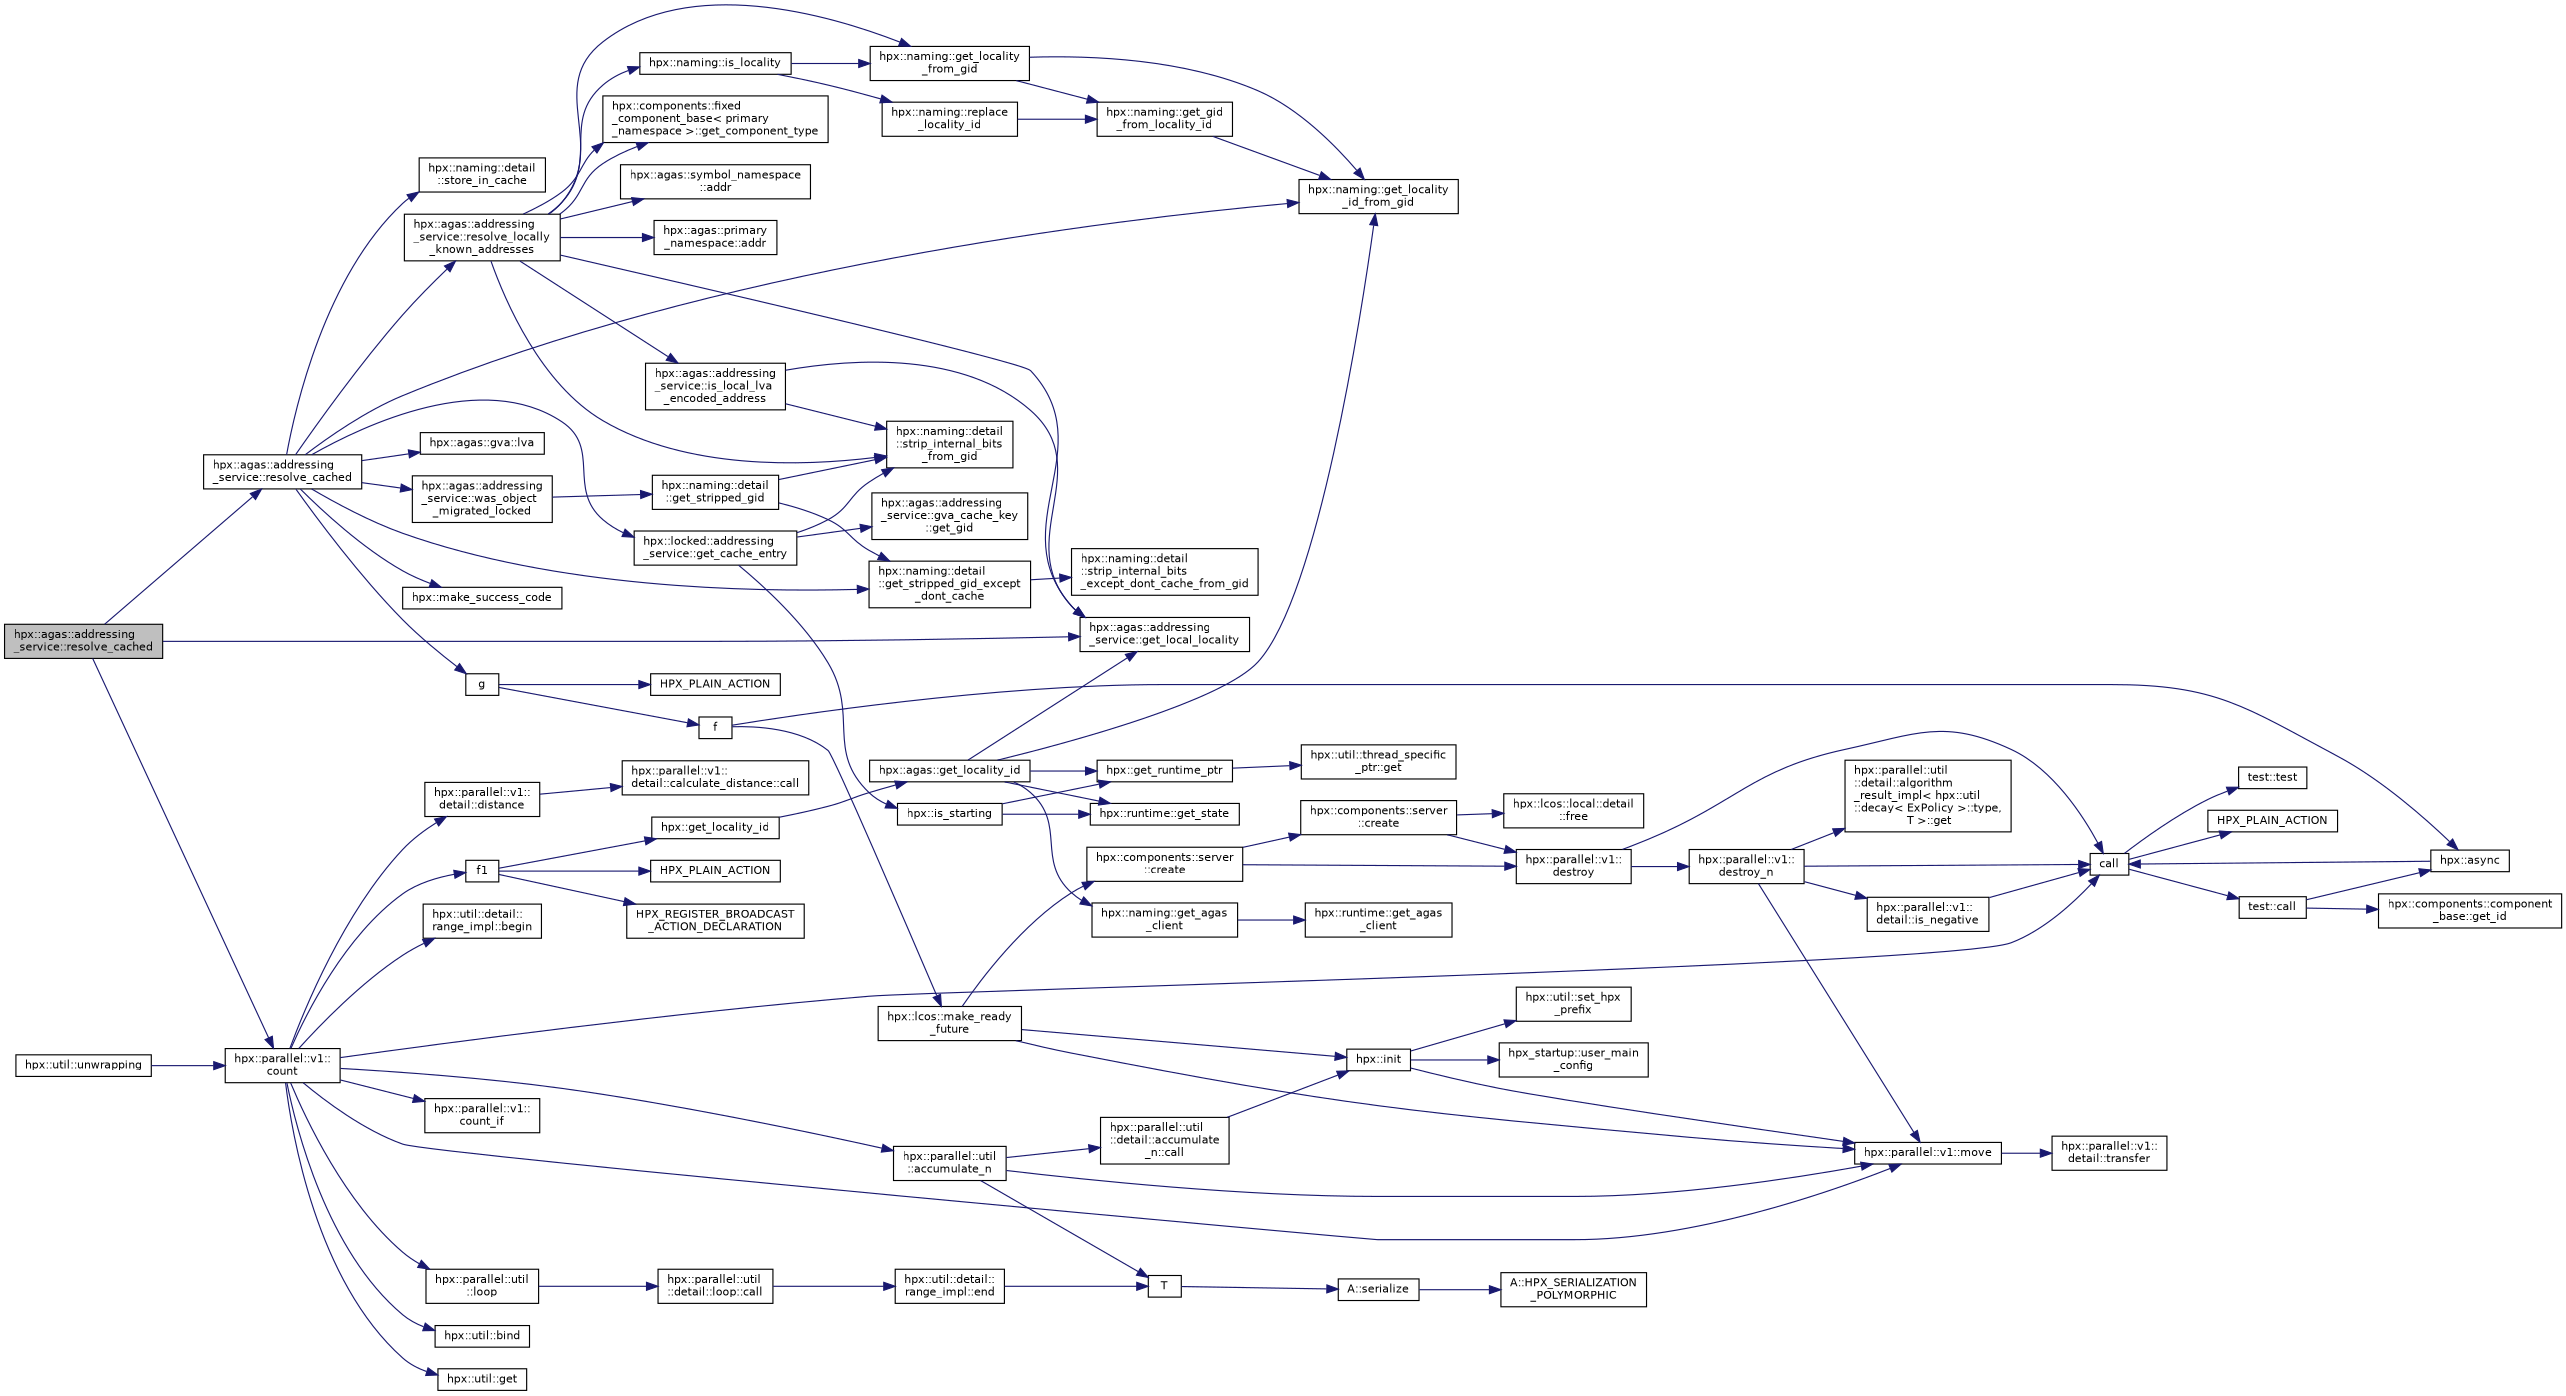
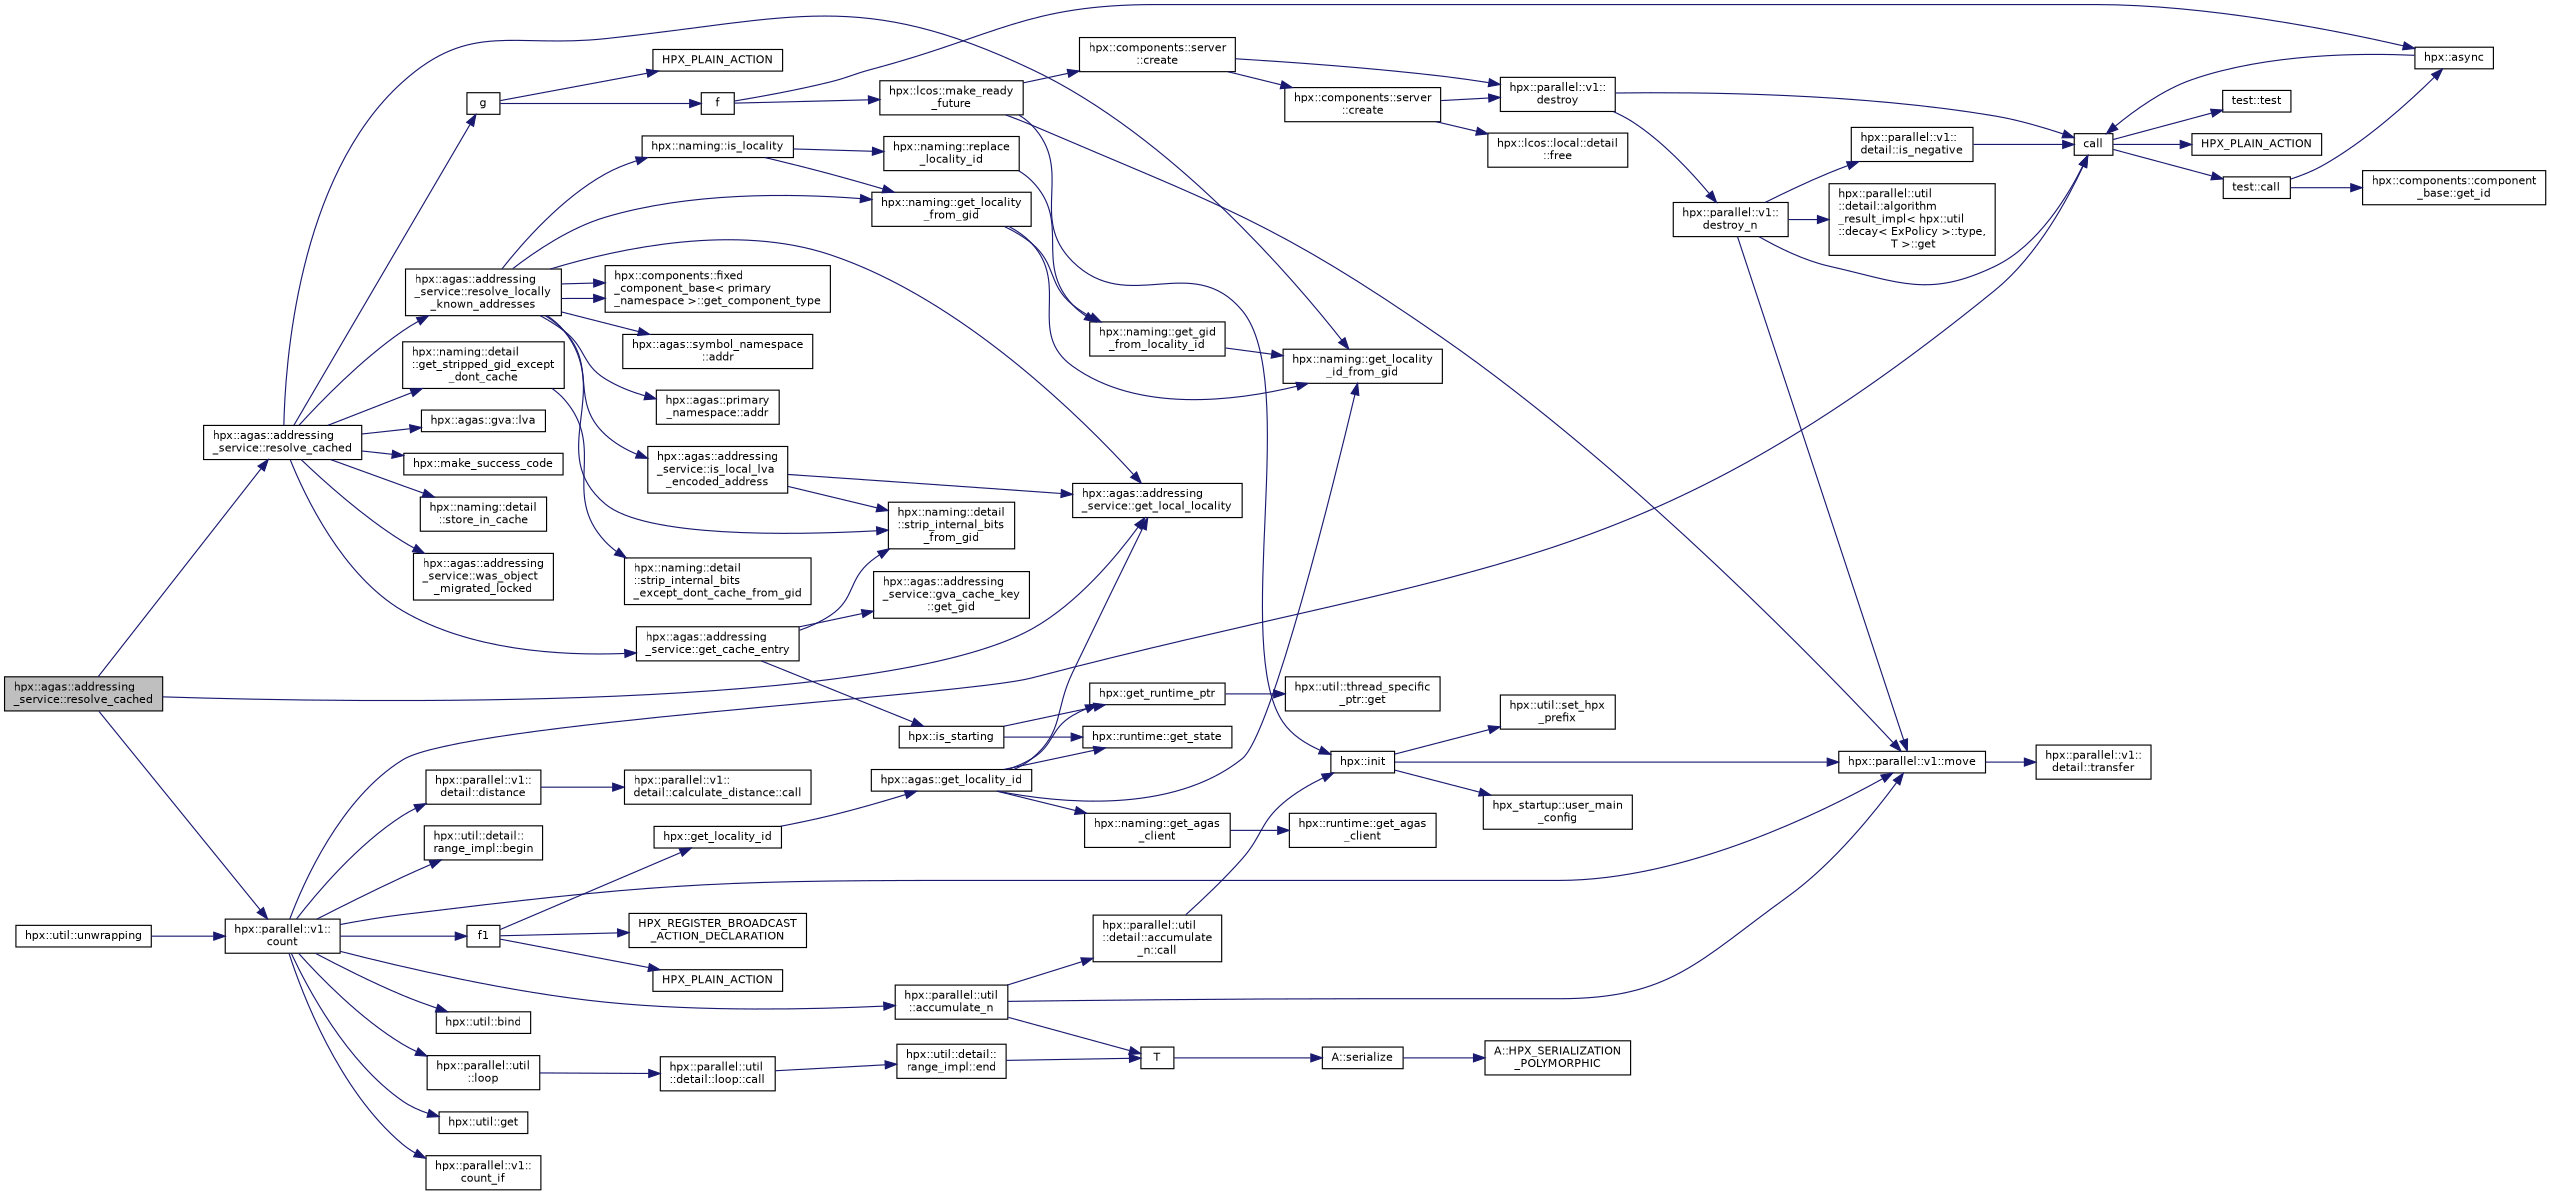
node "hpx::naming::detail ::get_stripped_gid": removed
node "hpx::locked::addressing _service::get_cache_entry": label "hpx::locked::addressing _service::get_cache_entry" -> "hpx::agas::addressing _service::get_cache_entry"
